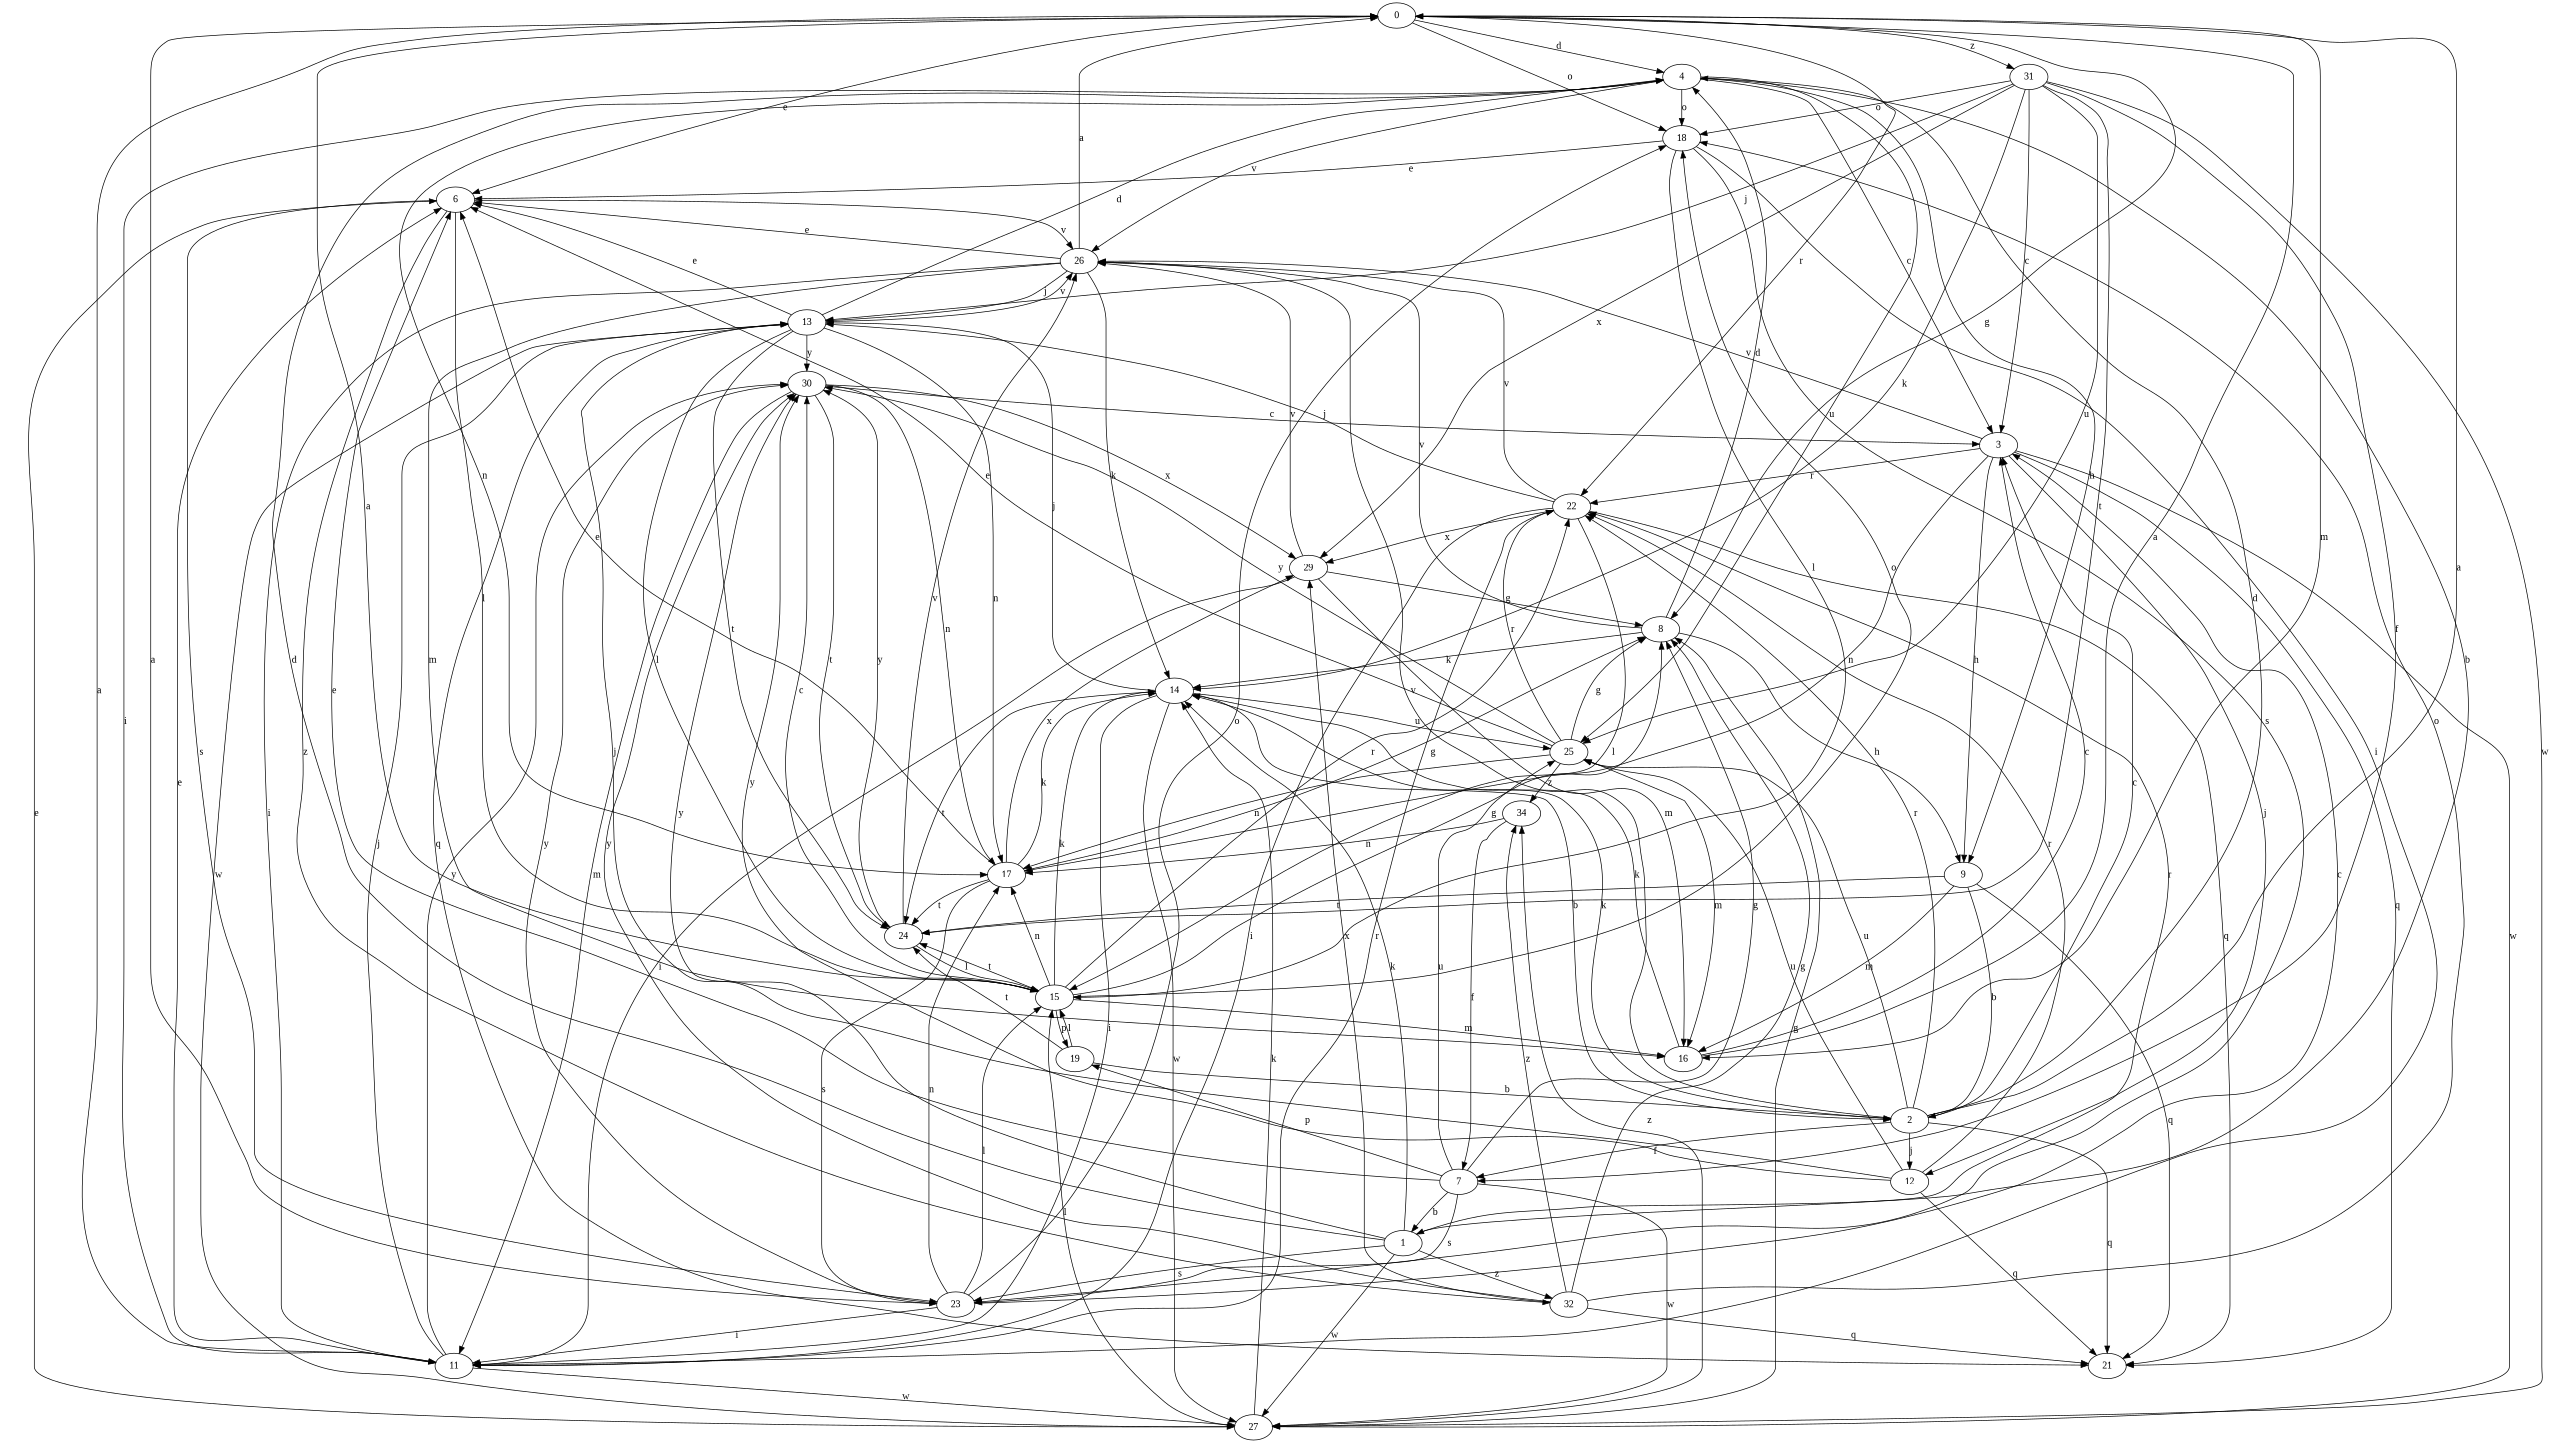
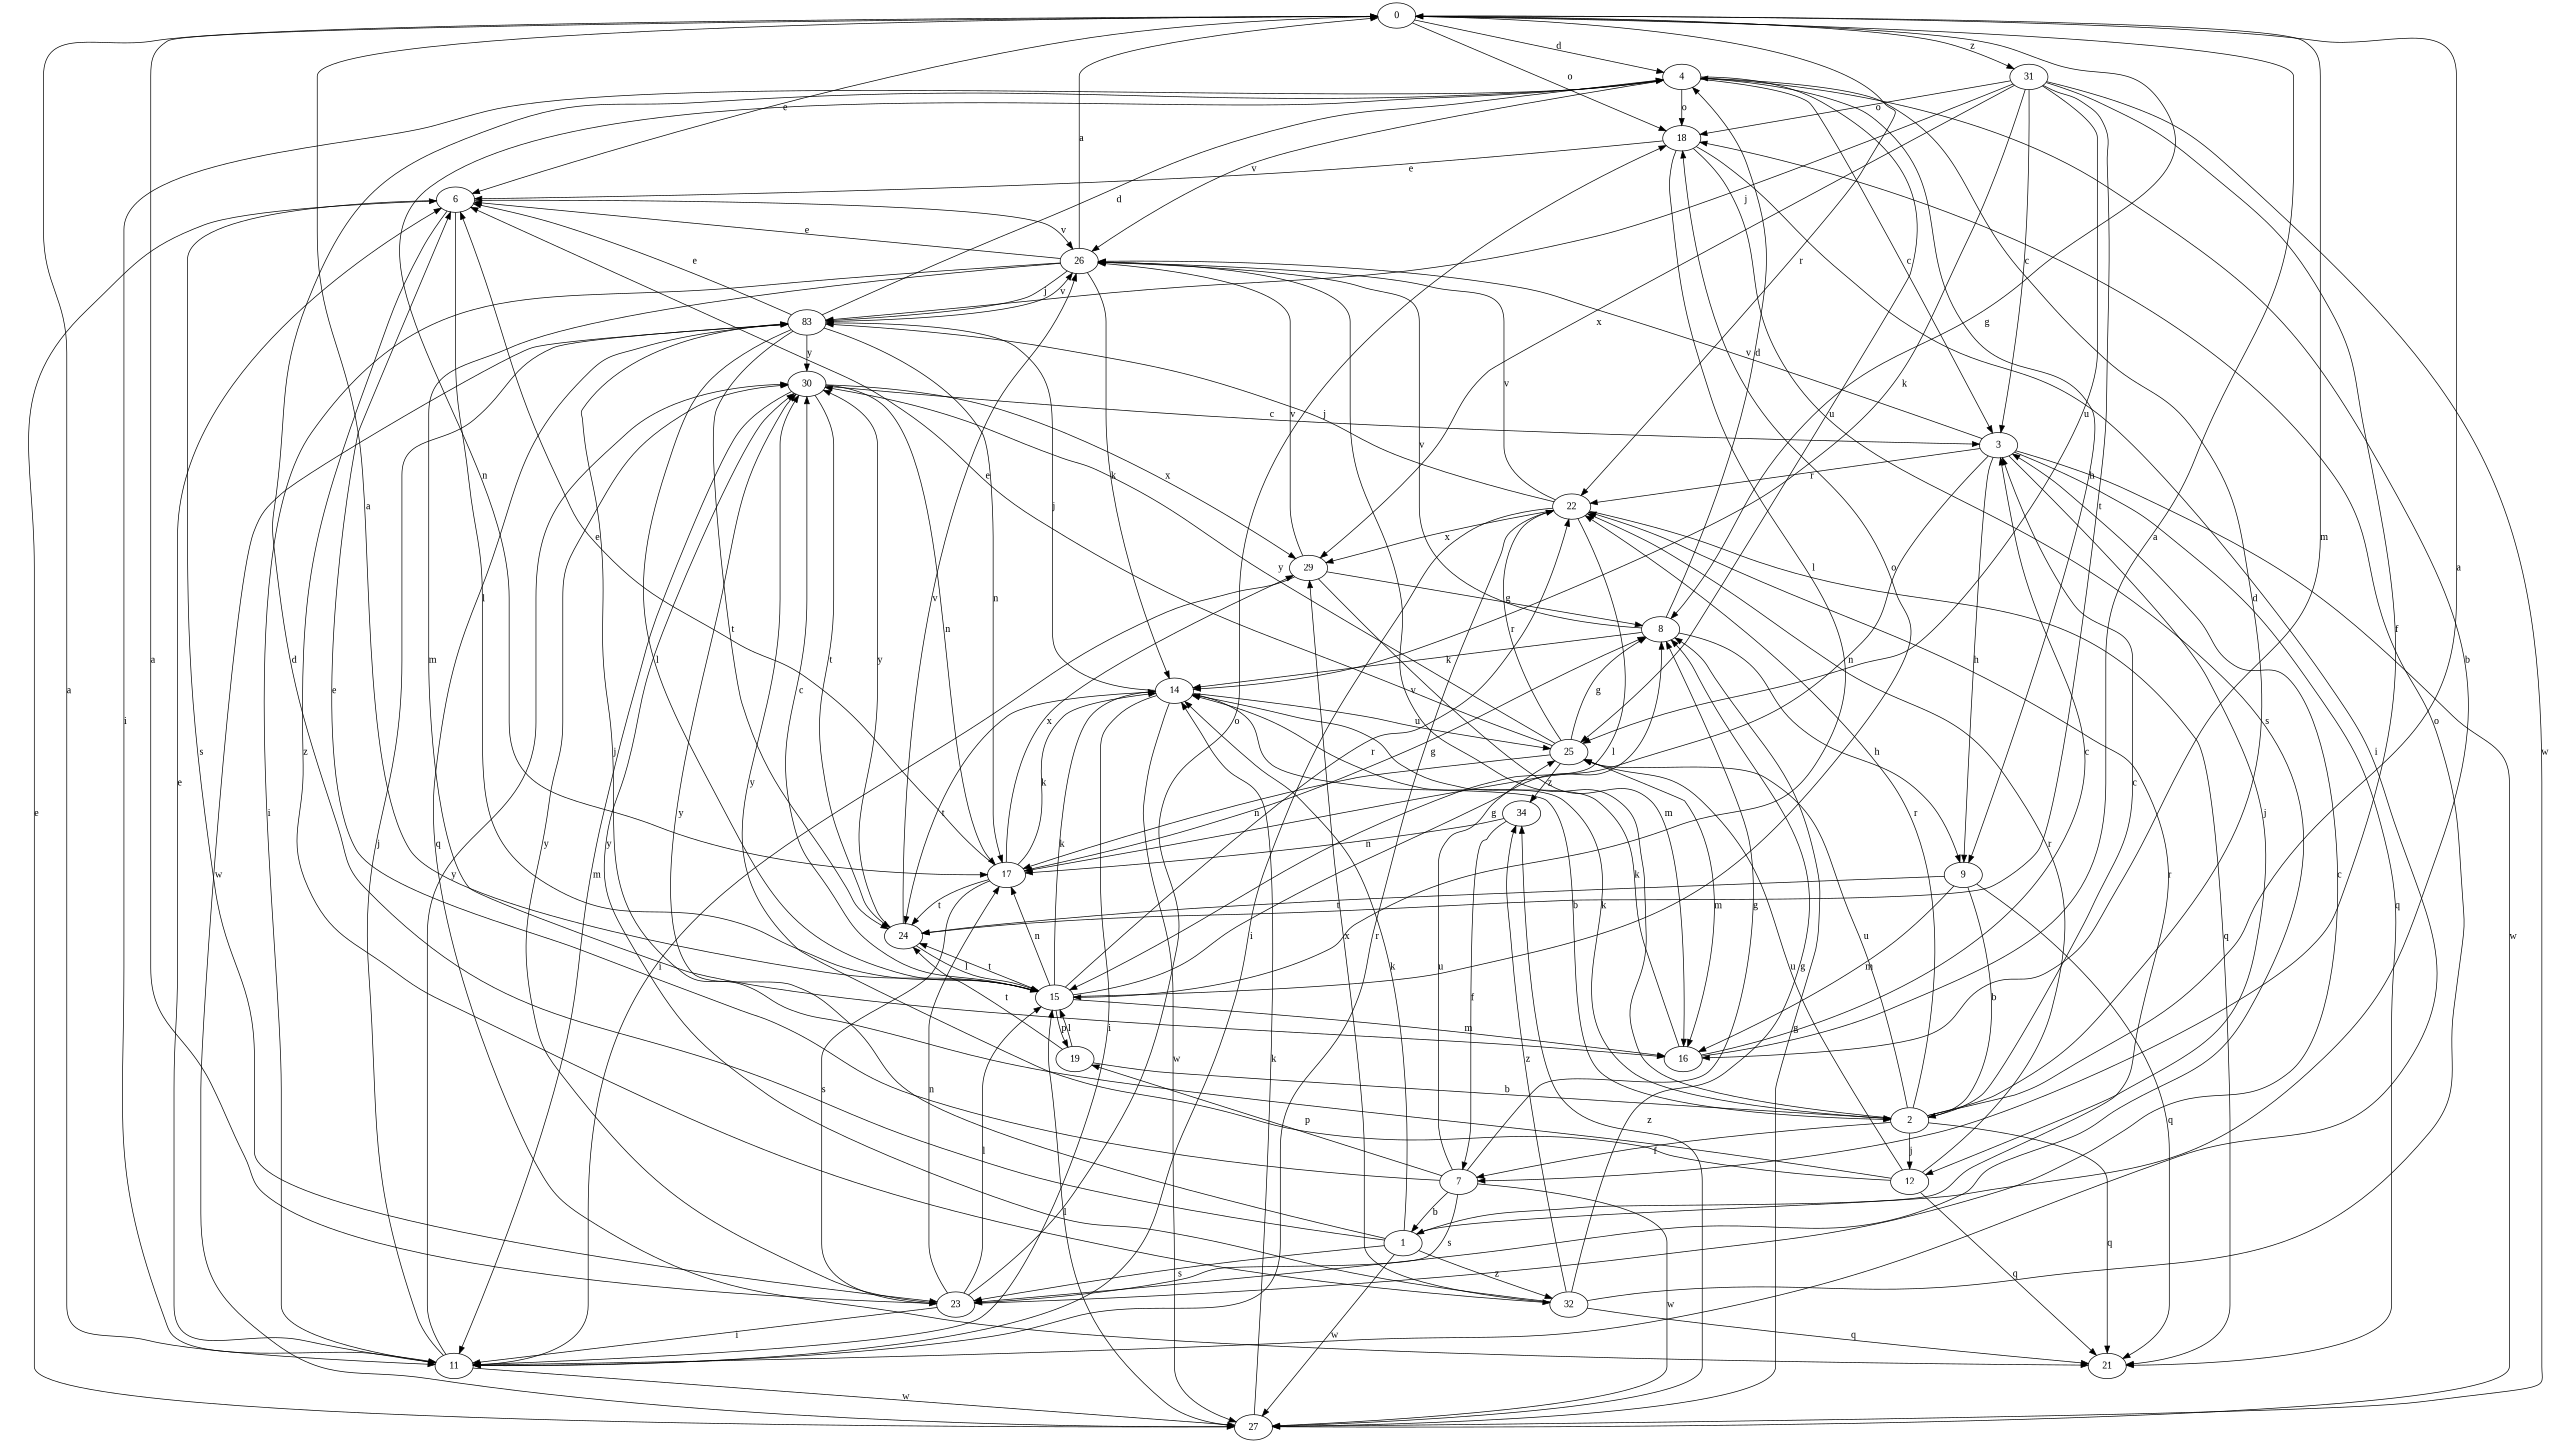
edge "11" -> "0": reversed
node "13": label "13" -> "83"
